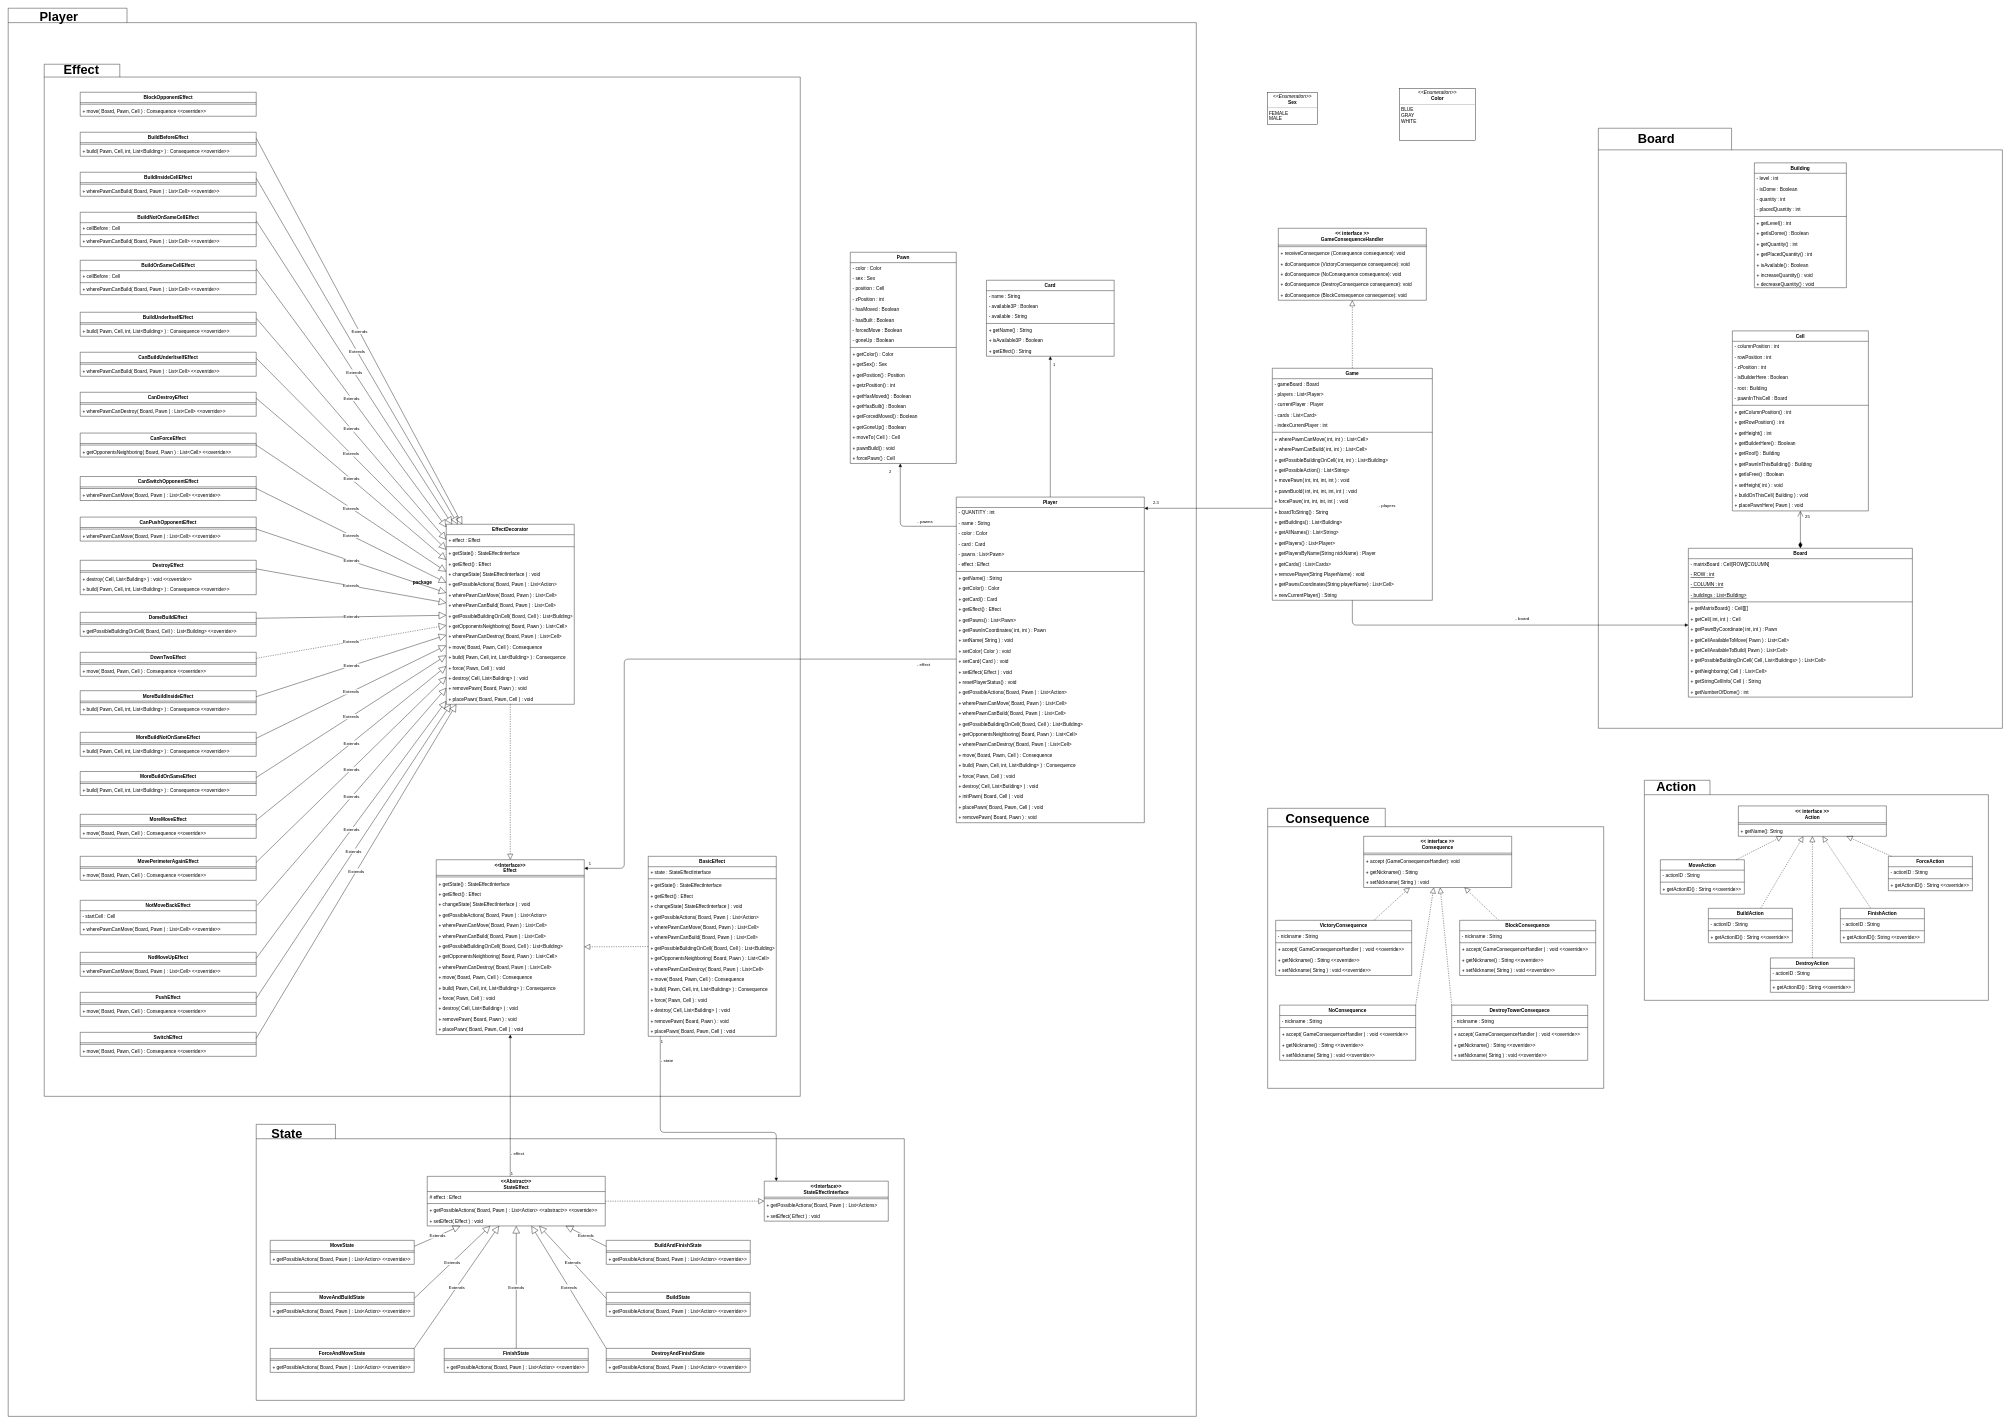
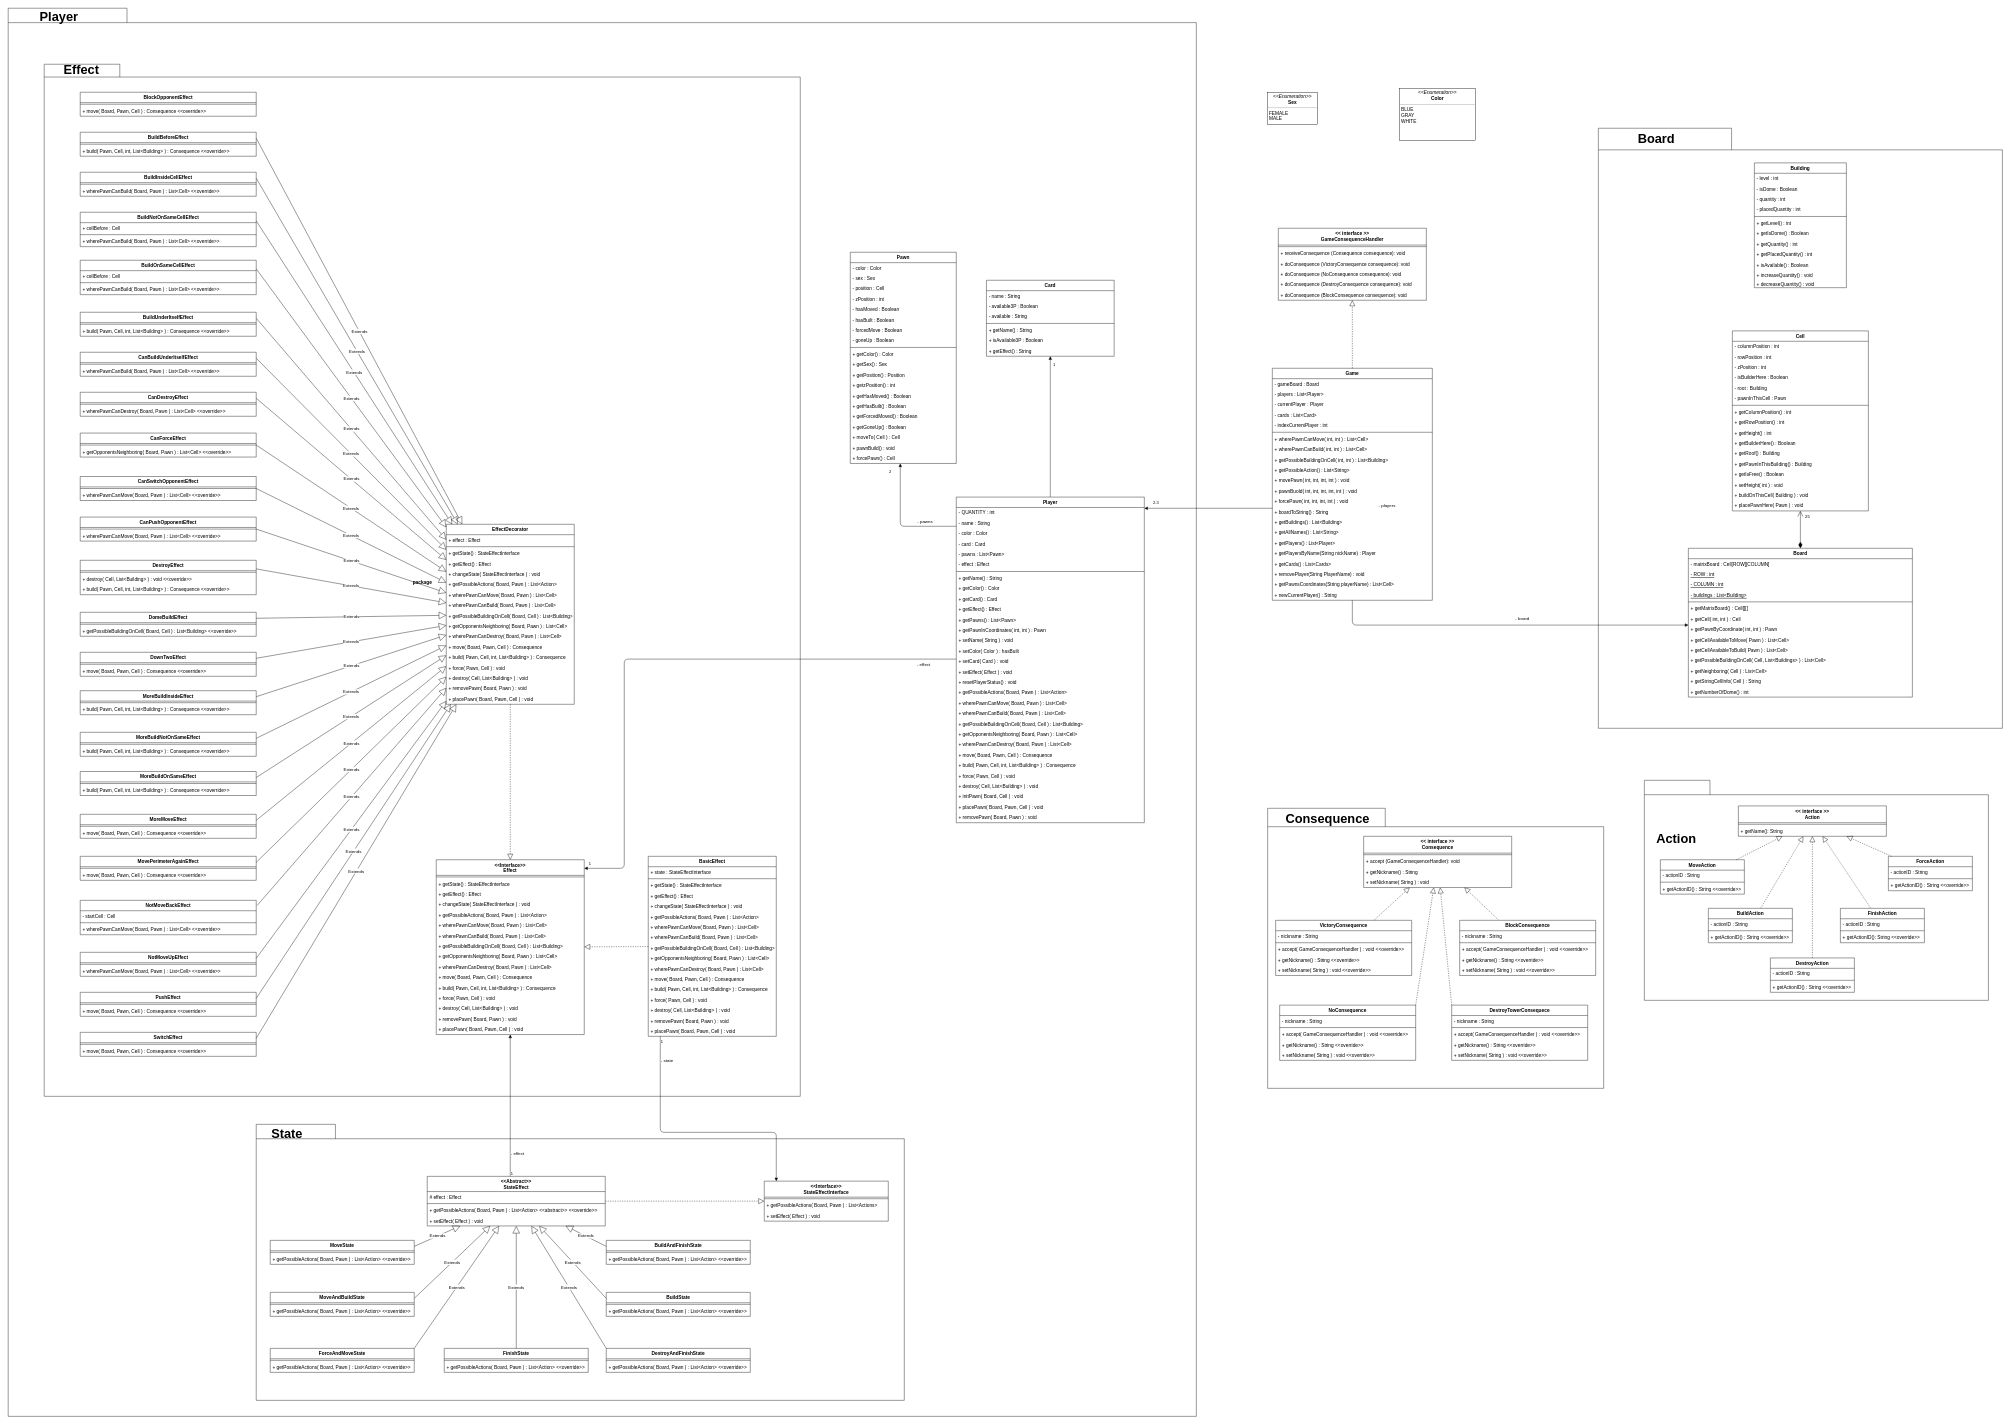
node "- pawnInThisCell : Board": label "- pawnInThisCell : Board" -> "- pawnInThisCell : Pawn"
edge "DownTwoEffect" -> "EffectDecorator": style dashed -> solid
node "+ setColor( Color ) : void": label "+ setColor( Color ) : void" -> "+ setColor( Color ) : hasBuilt"
node "Action": moved (1676, 785) -> (1676, 837)
